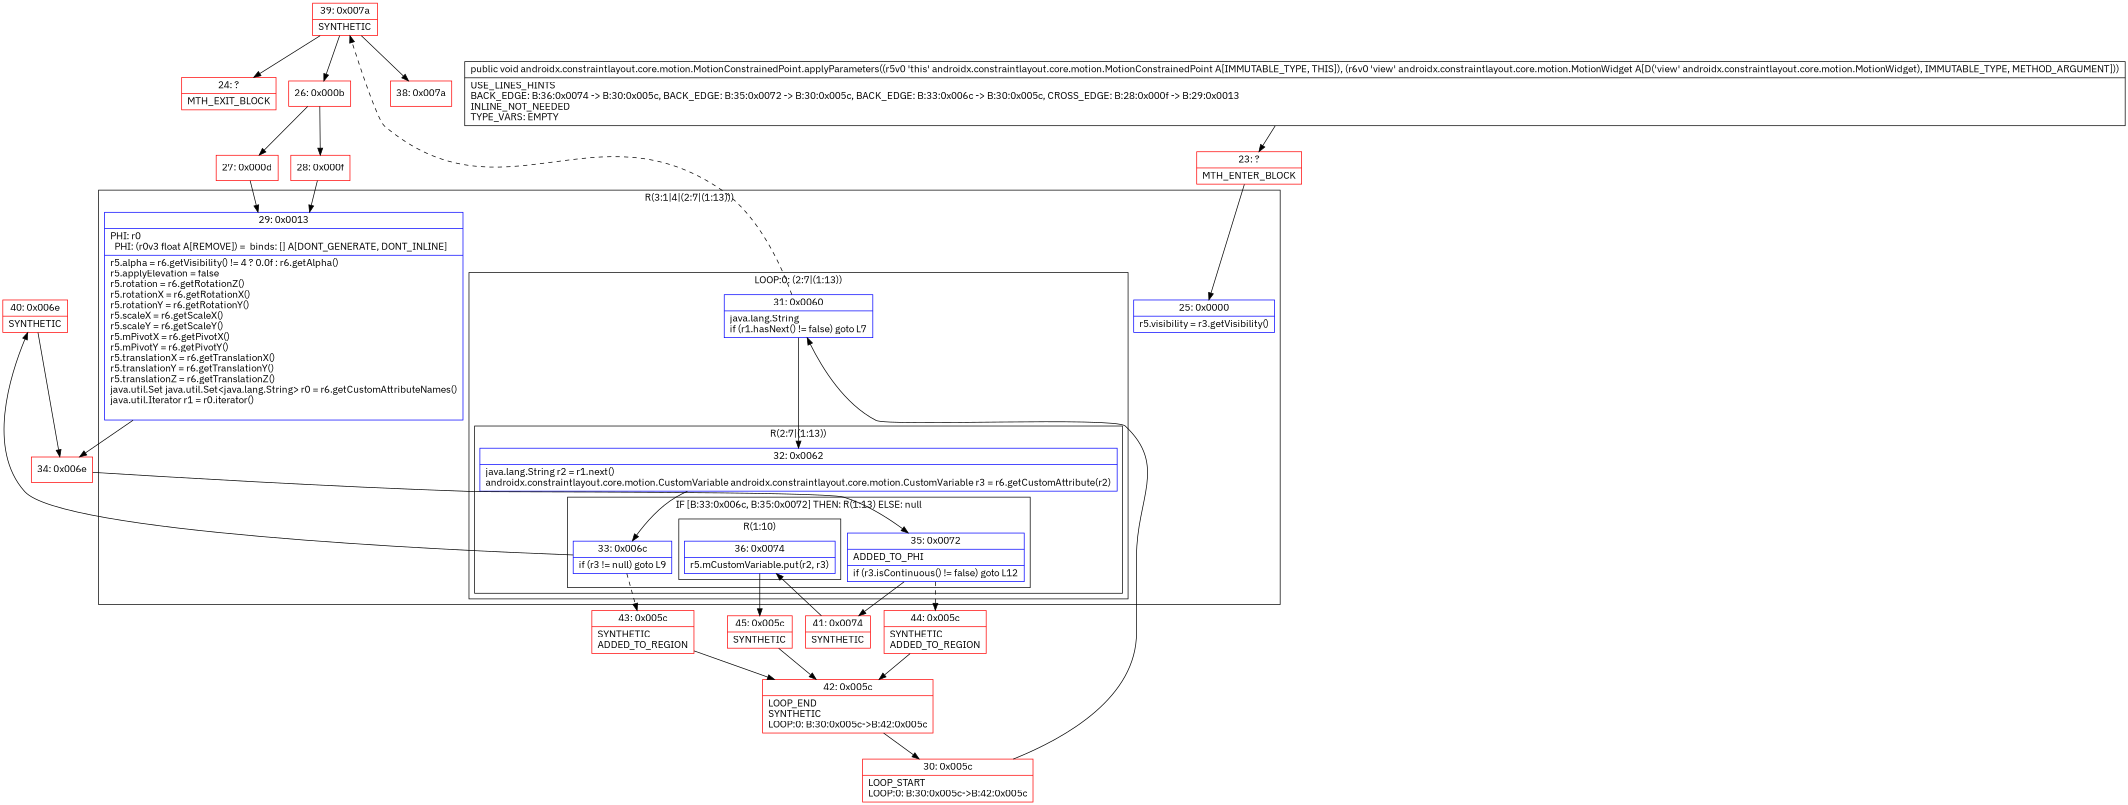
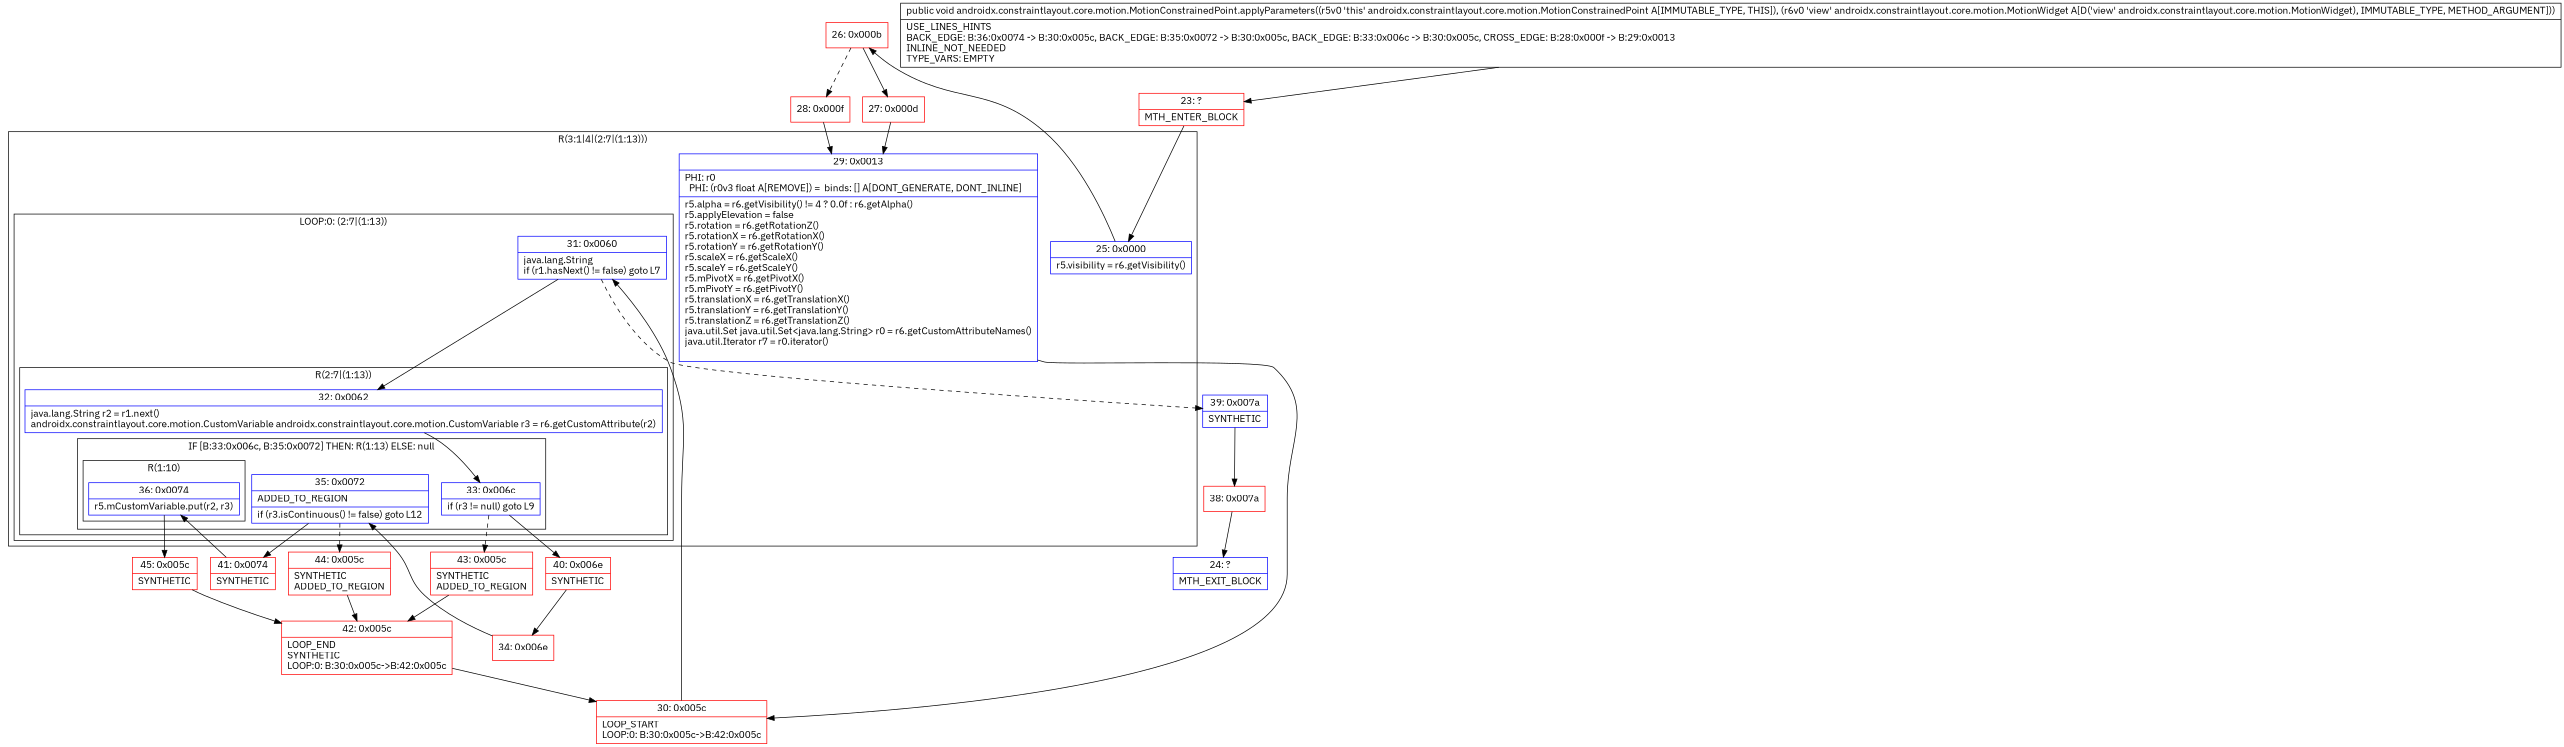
node "39: 0x007a": color red -> blue
edge "39: 0x007a" -> "24: ?": now "38: 0x007a" -> "24: ?"
edge "39: 0x007a" -> "26: 0x000b": now "25: 0x0000" -> "26: 0x000b"
node "24: ?": color red -> blue
edge "26: 0x000b" -> "28: 0x000f": style solid -> dashed
node "25: 0x0000": text "r5.visibility = r3.getVisibility()" -> "r5.visibility = r6.getVisibility()"
node "29: 0x0013": text "java.util.Iterator r1 = r0.iterator()" -> "java.util.Iterator r7 = r0.iterator()"
edge "29: 0x0013" -> "34: 0x006e": now "29: 0x0013" -> "30: 0x005c"
node "35: 0x0072": text "ADDED_TO_PHI" -> "ADDED_TO_REGION"
